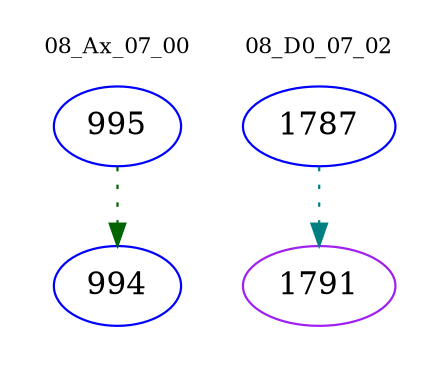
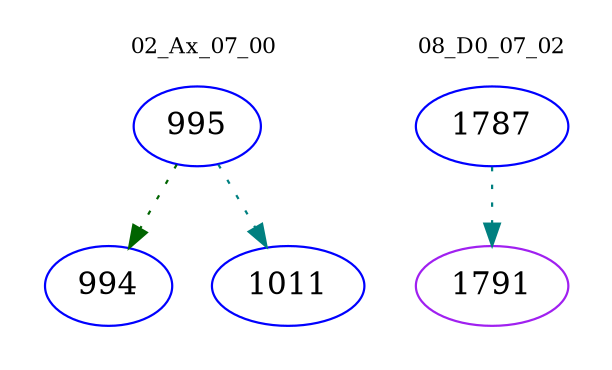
cluster "08_Ax_07_00": label "08_Ax_07_00" -> "02_Ax_07_00"
node "1011": added
